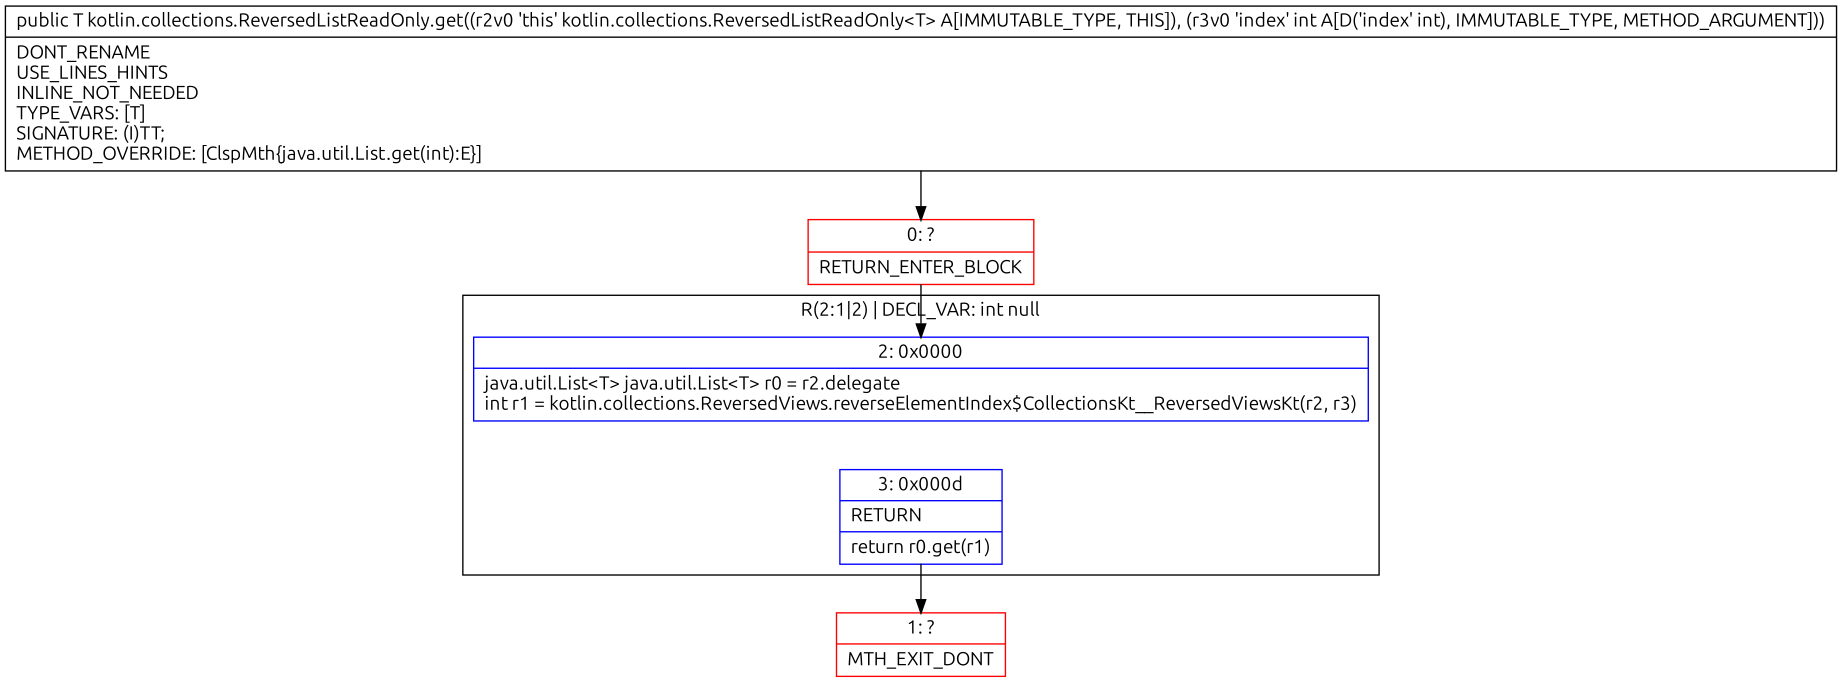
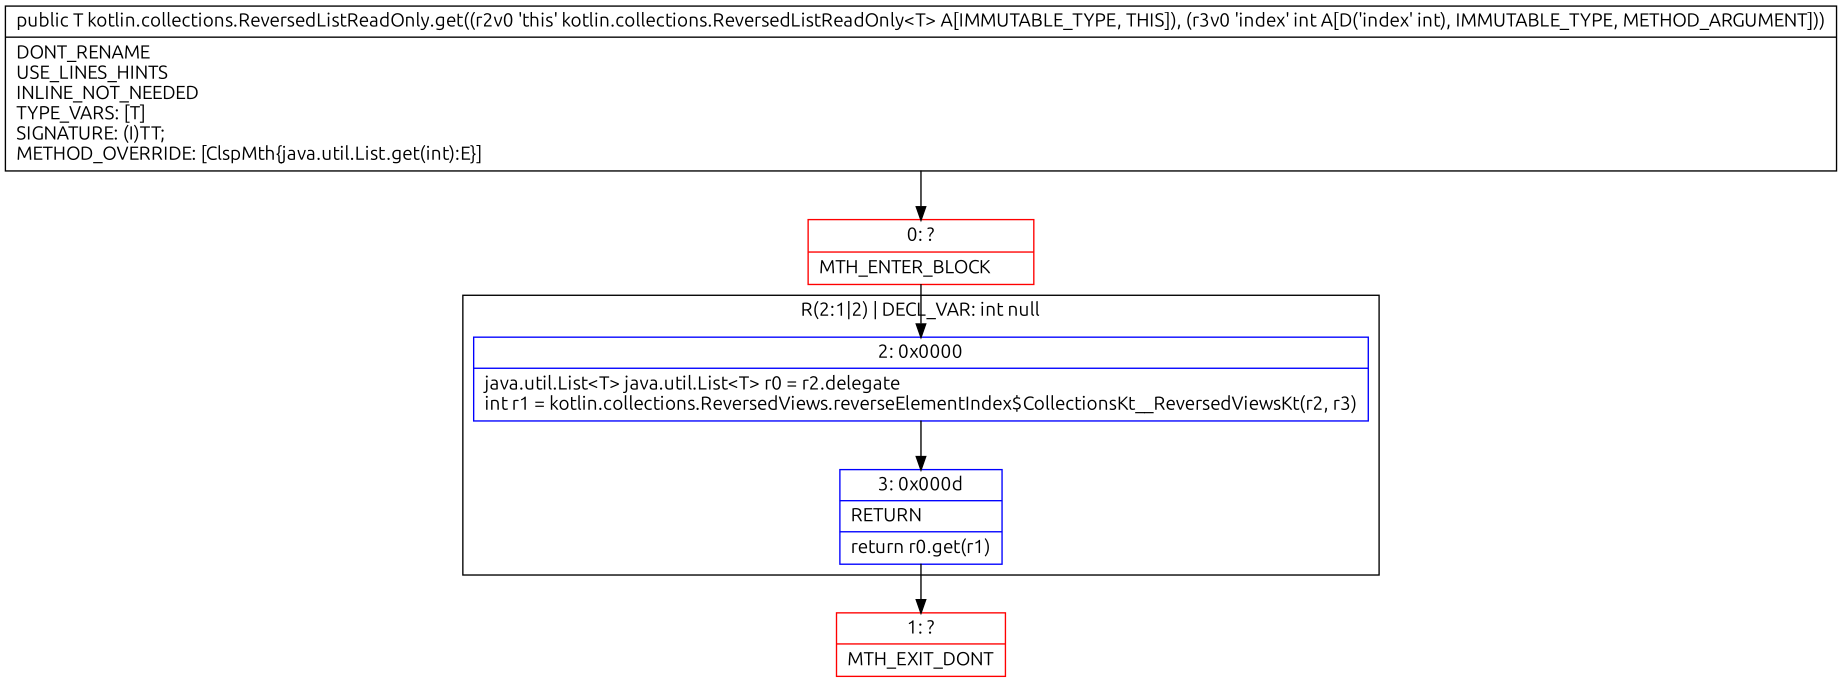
node "0: ?": text "RETURN_ENTER_BLOCK" -> "MTH_ENTER_BLOCK"
edge "2: 0x0000" -> "3: 0x000d": added
